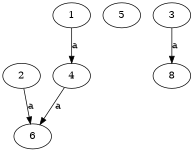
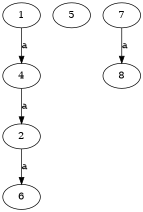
node "3": label "3" -> "7"
edge "4" -> "6": now "4" -> "2"
